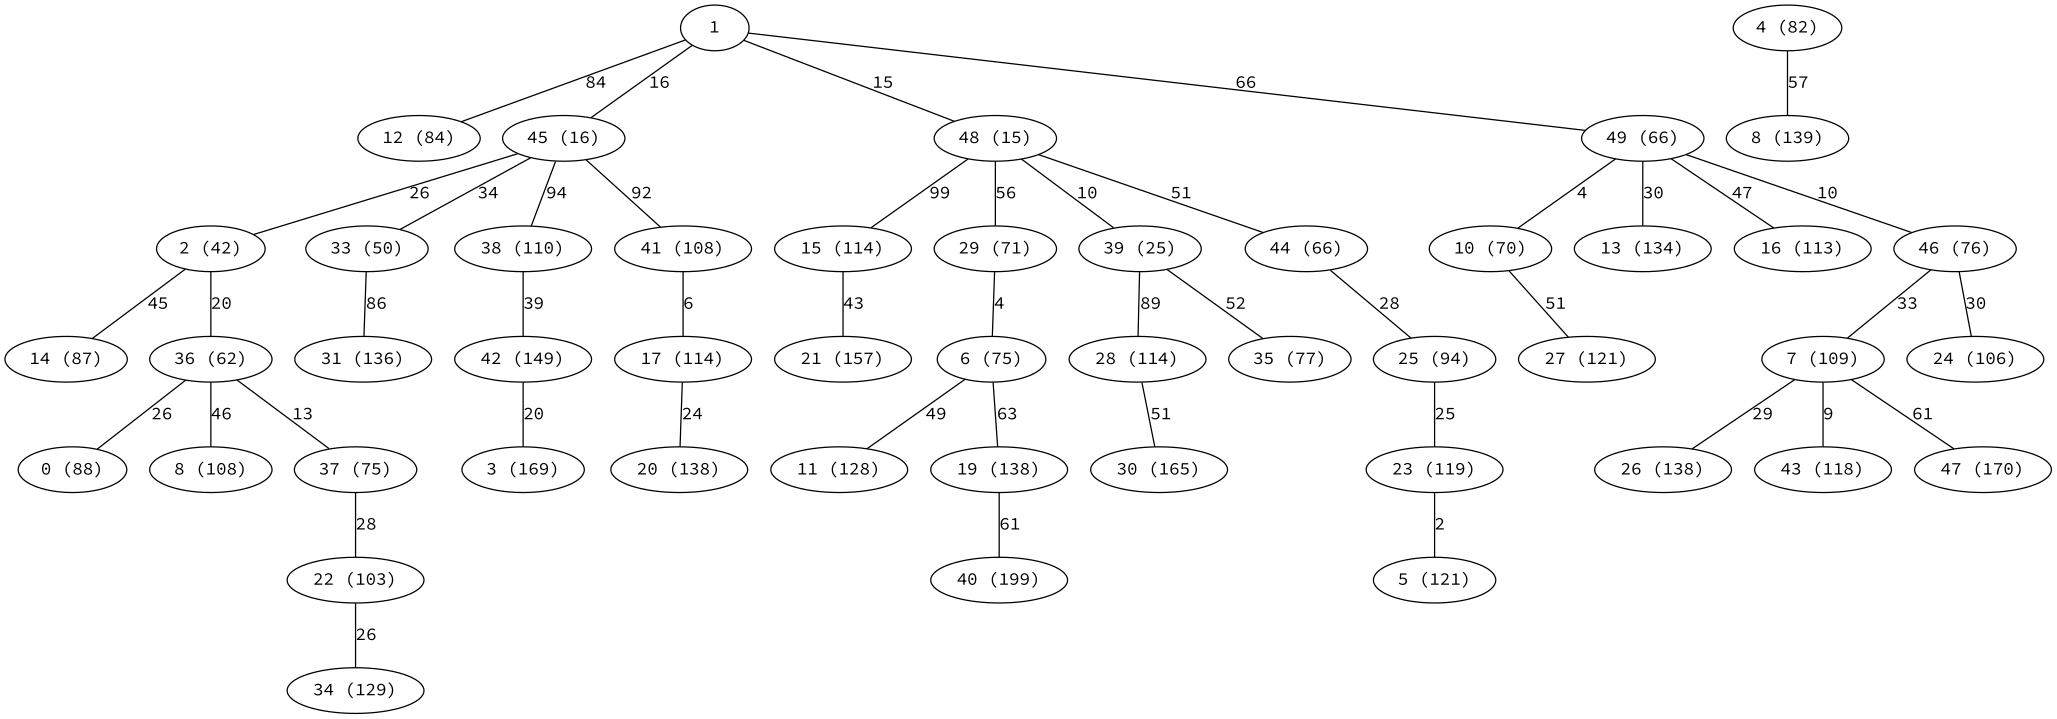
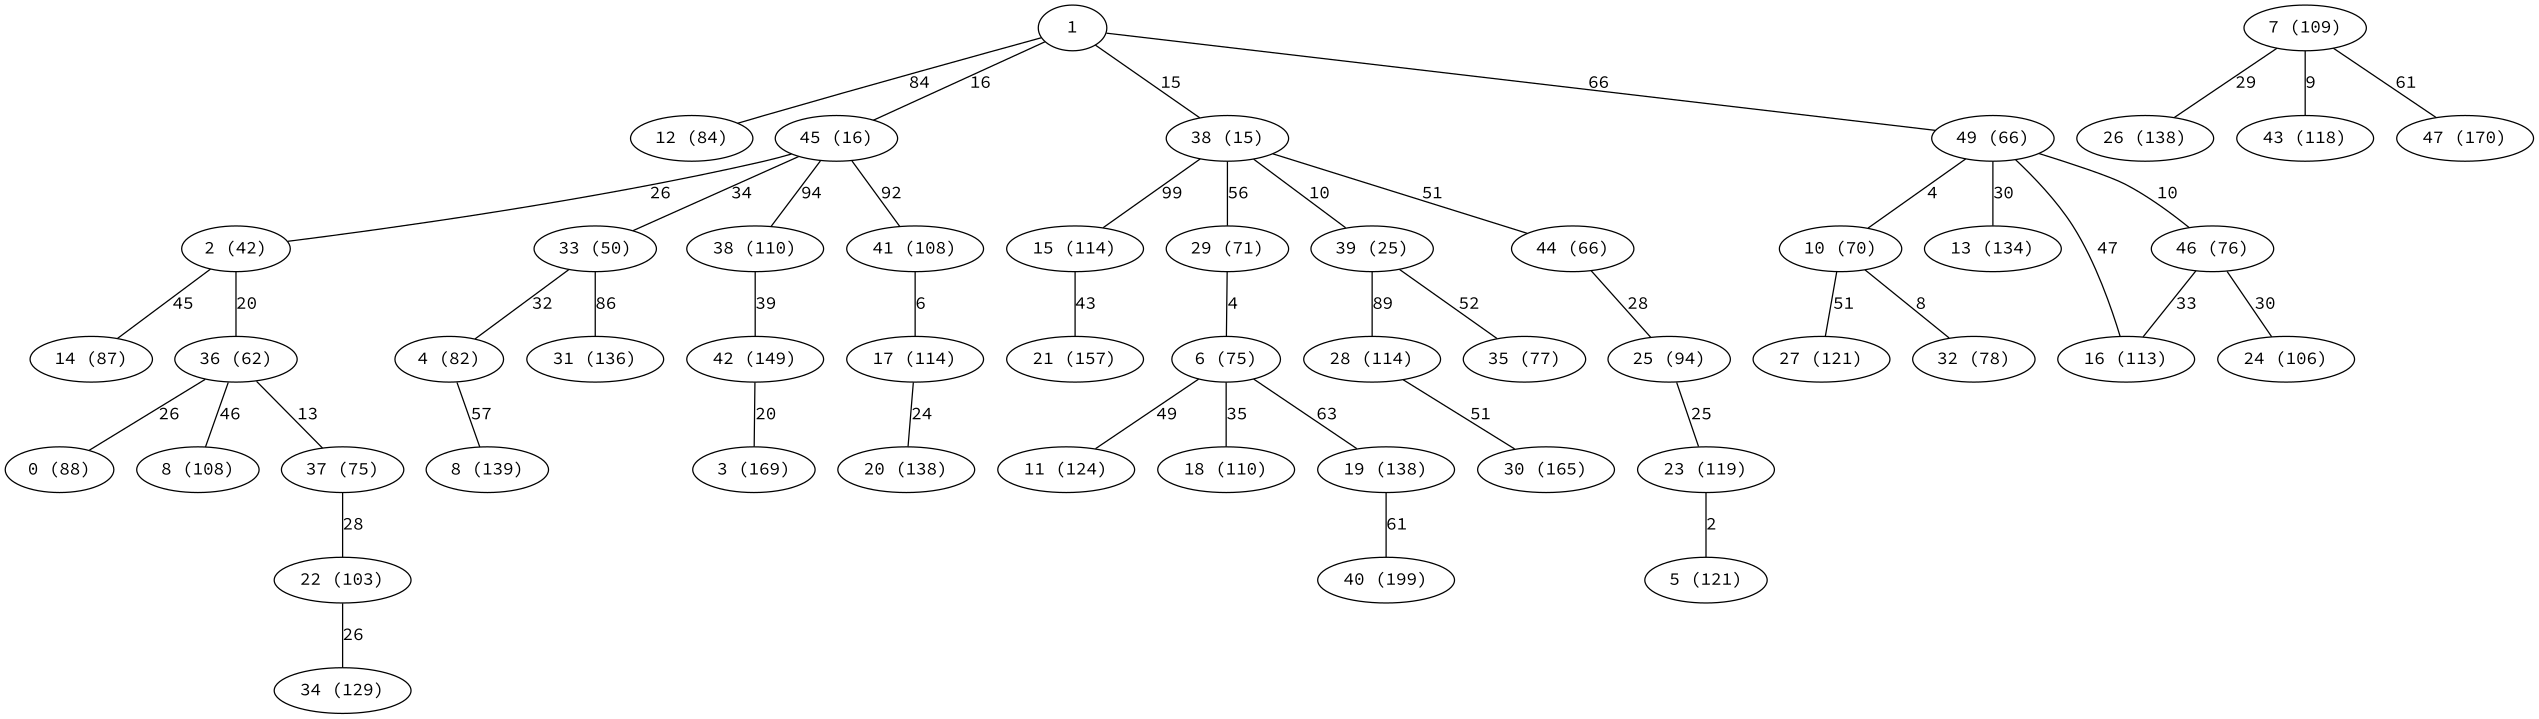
node "48 (15)": label "48 (15)" -> "38 (15)"
edge "33 (50)" -- "4 (82)": added, label "32"
edge "46 (76)" -- "7 (109)": now "46 (76)" -- "16 (113)"
node "32 (78)": added
node "11 (128)": label "11 (128)" -> "11 (124)"
node "18 (110)": added
